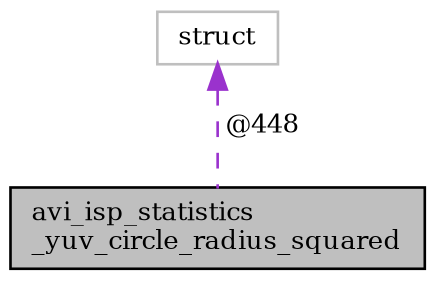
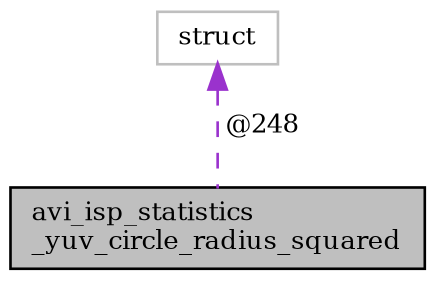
edge "avi_isp_statistics _yuv_circle_radius_squared" -> "struct": label " @448" -> " @248"
